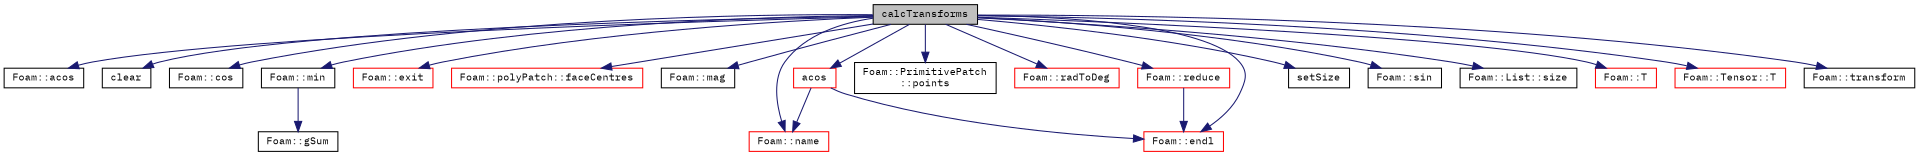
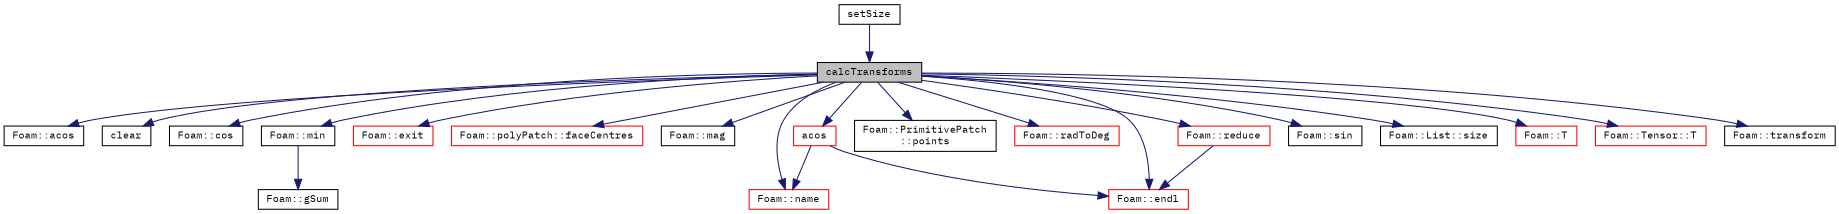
edge "calcTransforms" -> "setSize": reversed
